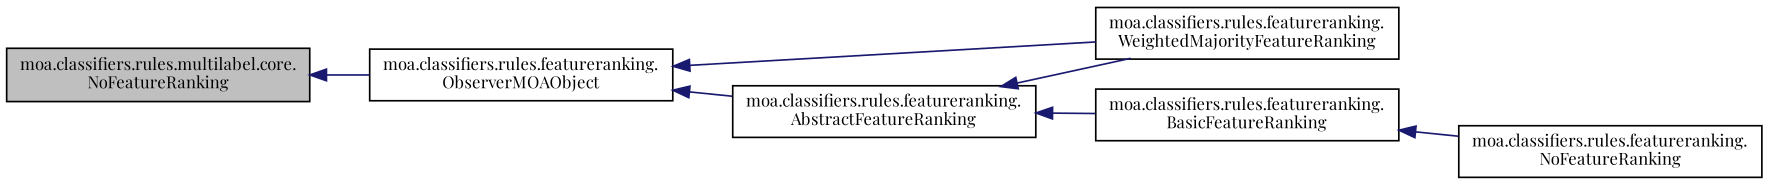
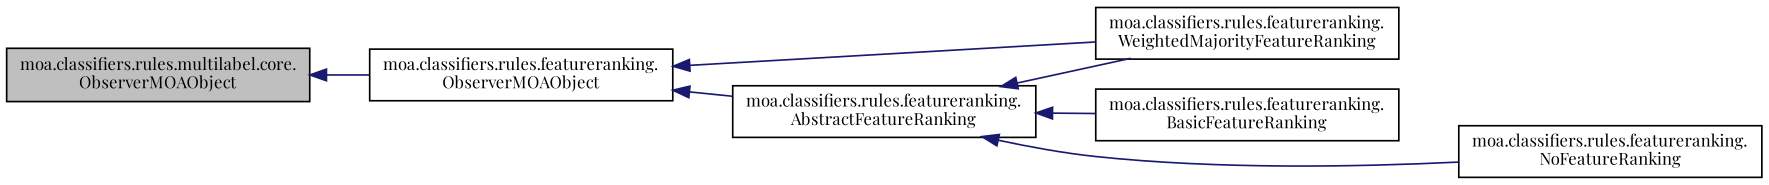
node "moa.classifiers.rules.multilabel.core. NoFeatureRanking": label "moa.classifiers.rules.multilabel.core. NoFeatureRanking" -> "moa.classifiers.rules.multilabel.core. ObserverMOAObject"
edge "moa.classifiers.rules.featureranking. NoFeatureRanking" -> "moa.classifiers.rules.featureranking. BasicFeatureRanking": now "moa.classifiers.rules.featureranking. NoFeatureRanking" -> "moa.classifiers.rules.featureranking. AbstractFeatureRanking"
